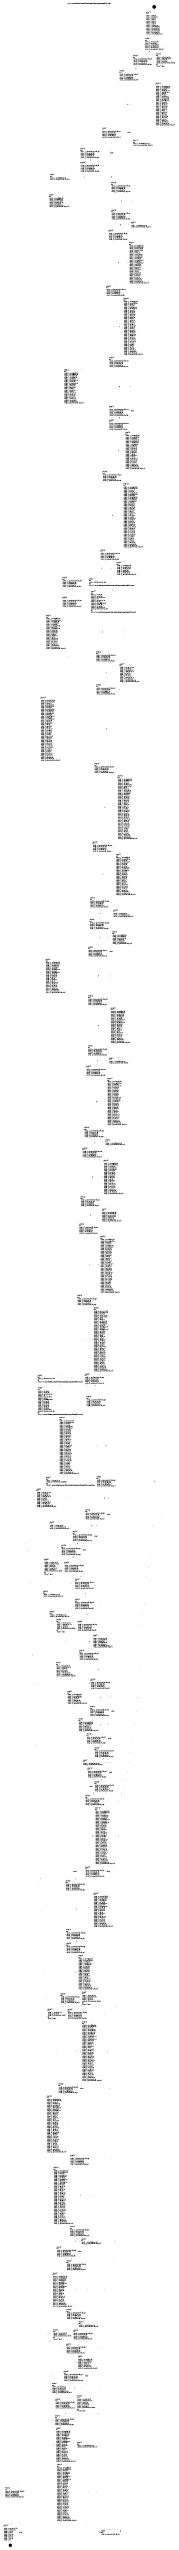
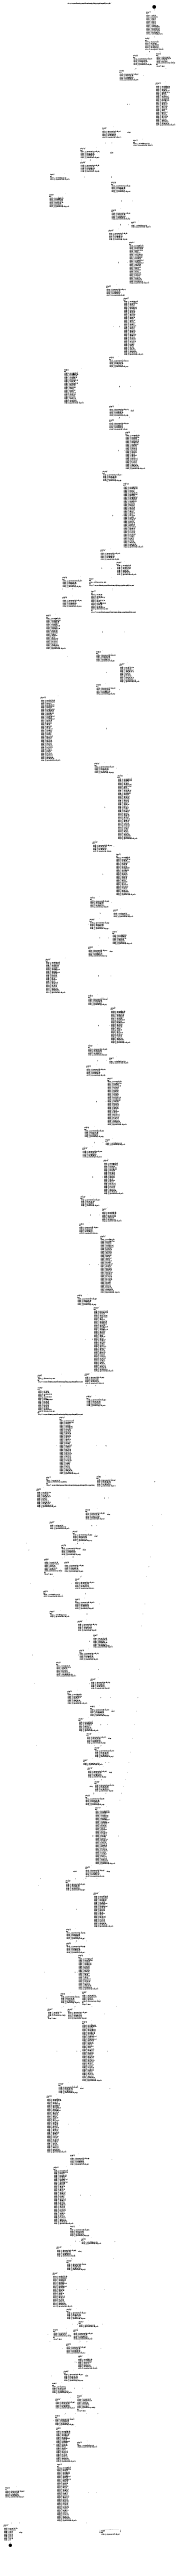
node "0x40215a [23]": removed
